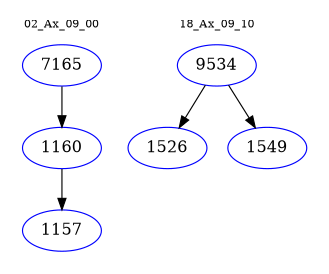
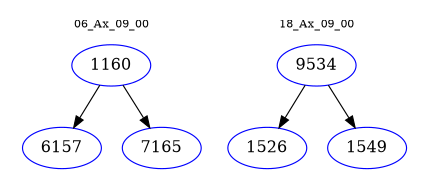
cluster "02_Ax_09_00": label "02_Ax_09_00" -> "06_Ax_09_00"
cluster "18_Ax_09_10": label "18_Ax_09_10" -> "18_Ax_09_00"
edge "7165" -> "1160": reversed
node "1157": label "1157" -> "6157"
